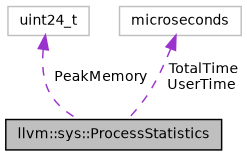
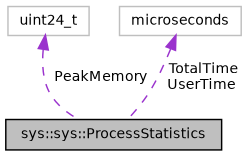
node "llvm::sys::ProcessStatistics": label "llvm::sys::ProcessStatistics" -> "sys::sys::ProcessStatistics"
